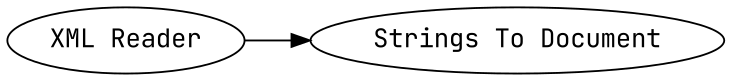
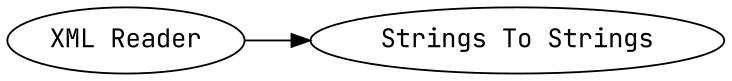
node "Strings To Document": label "Strings To Document" -> "Strings To Strings"
